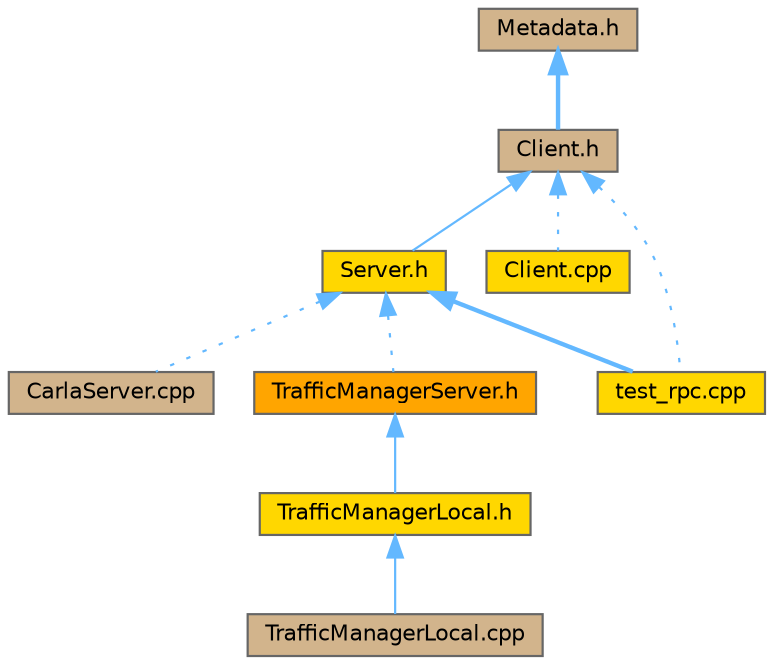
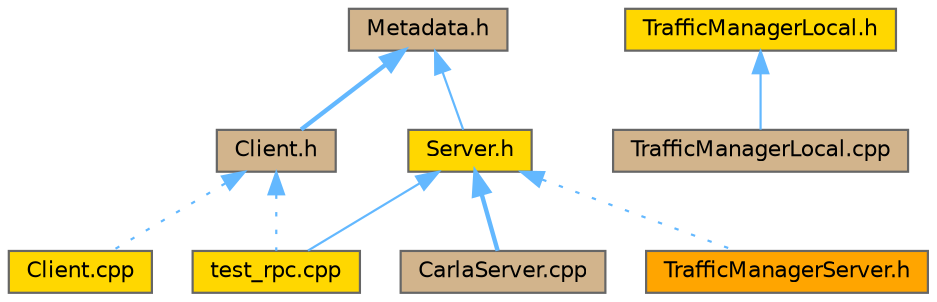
edge "Server.h" -> "Client.h": now "Server.h" -> "Metadata.h"
edge "test_rpc.cpp" -> "Server.h": style bold -> solid
edge "CarlaServer.cpp" -> "Server.h": style dotted -> bold
edge "TrafficManagerLocal.h" -> "TrafficManagerServer.h": removed
